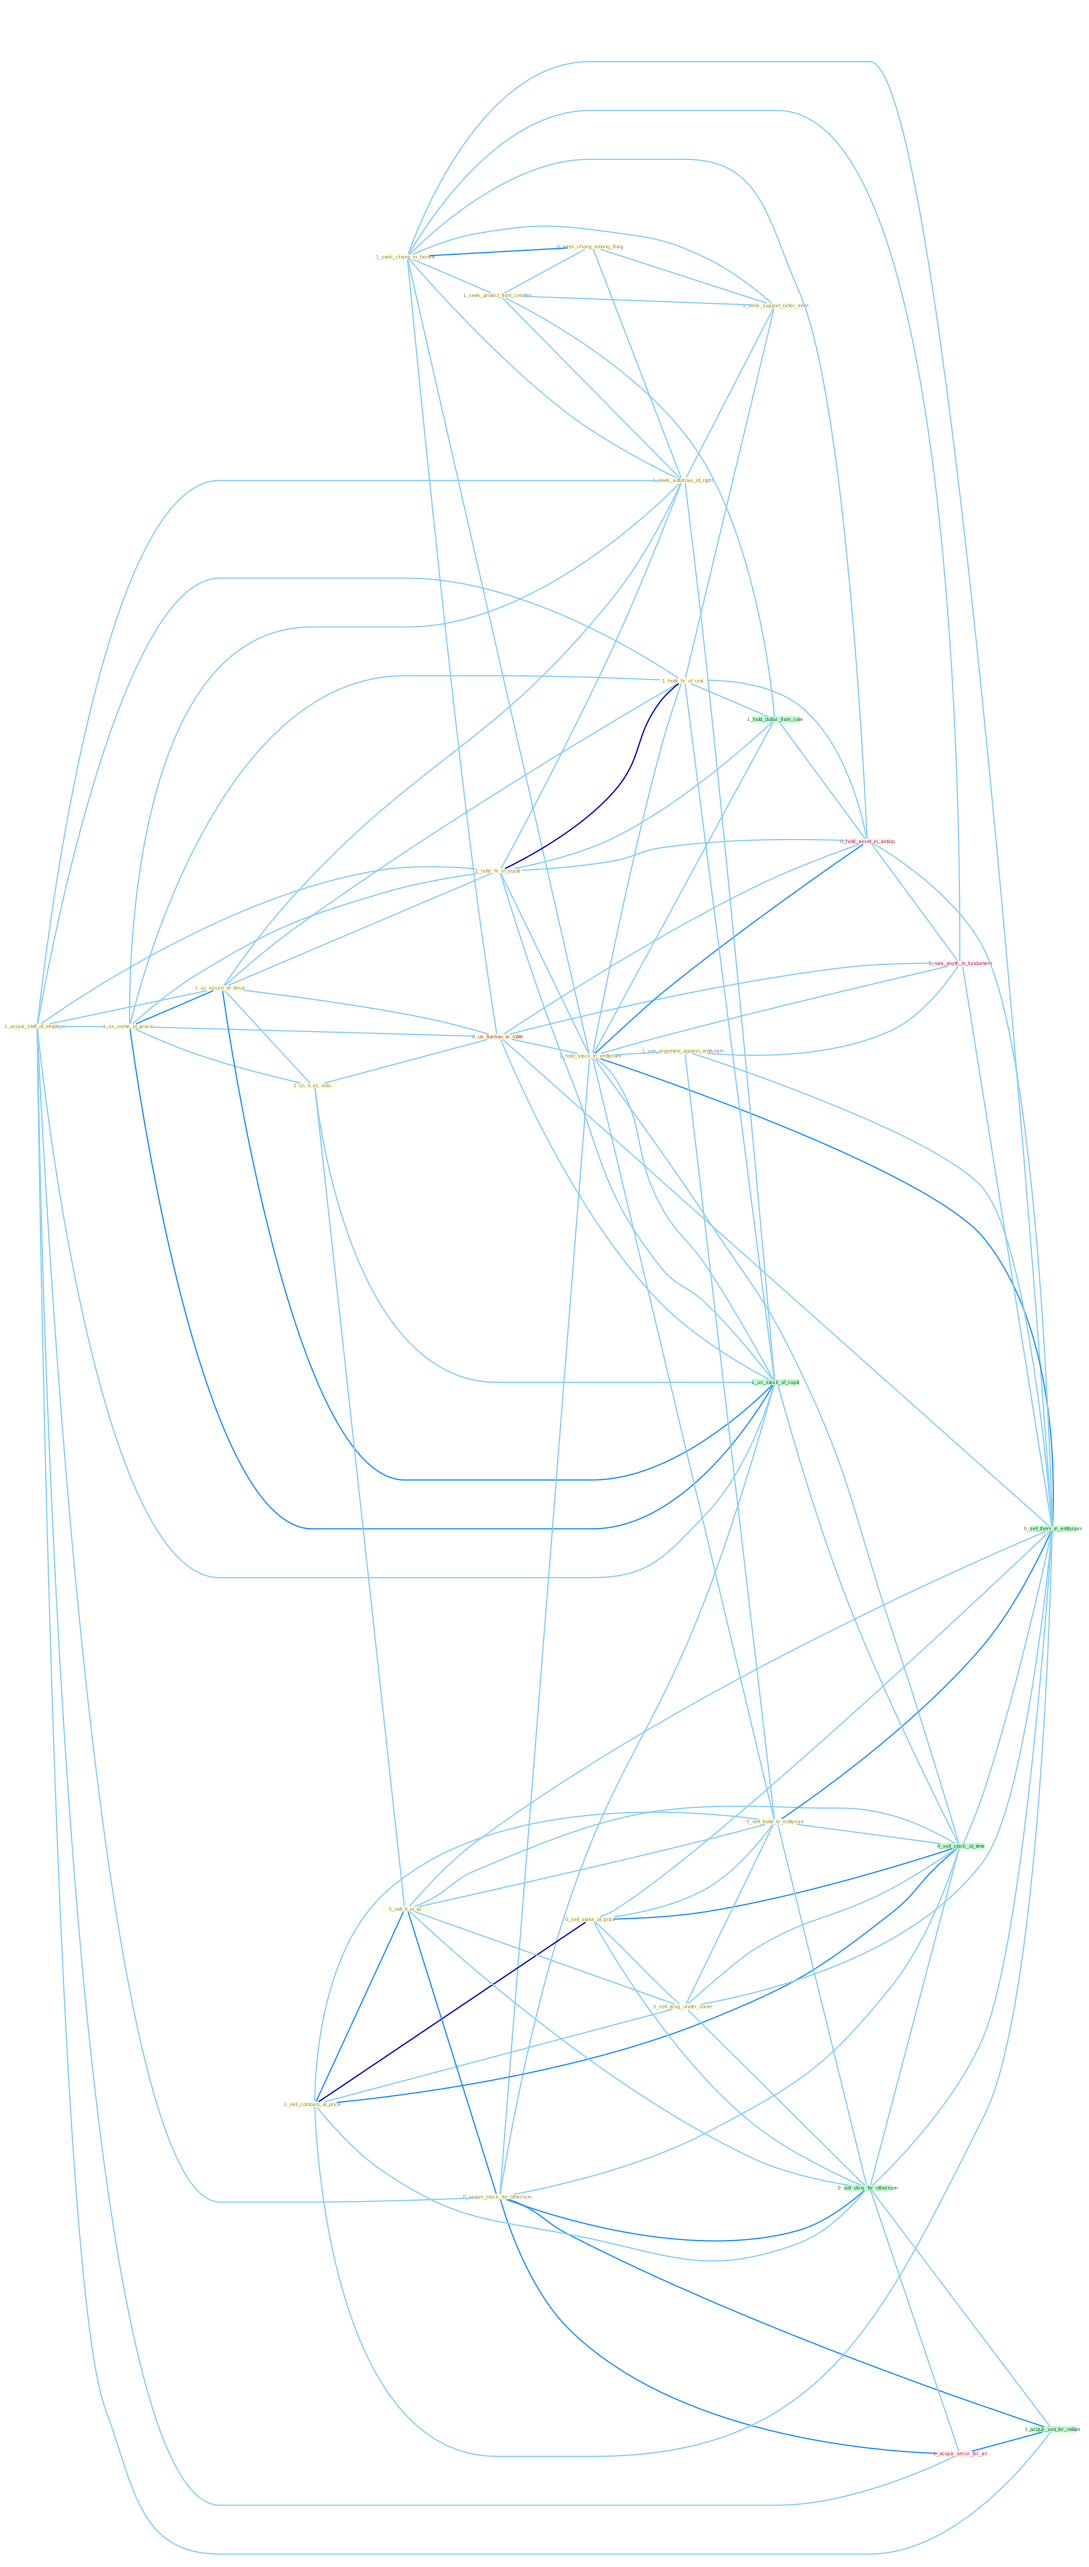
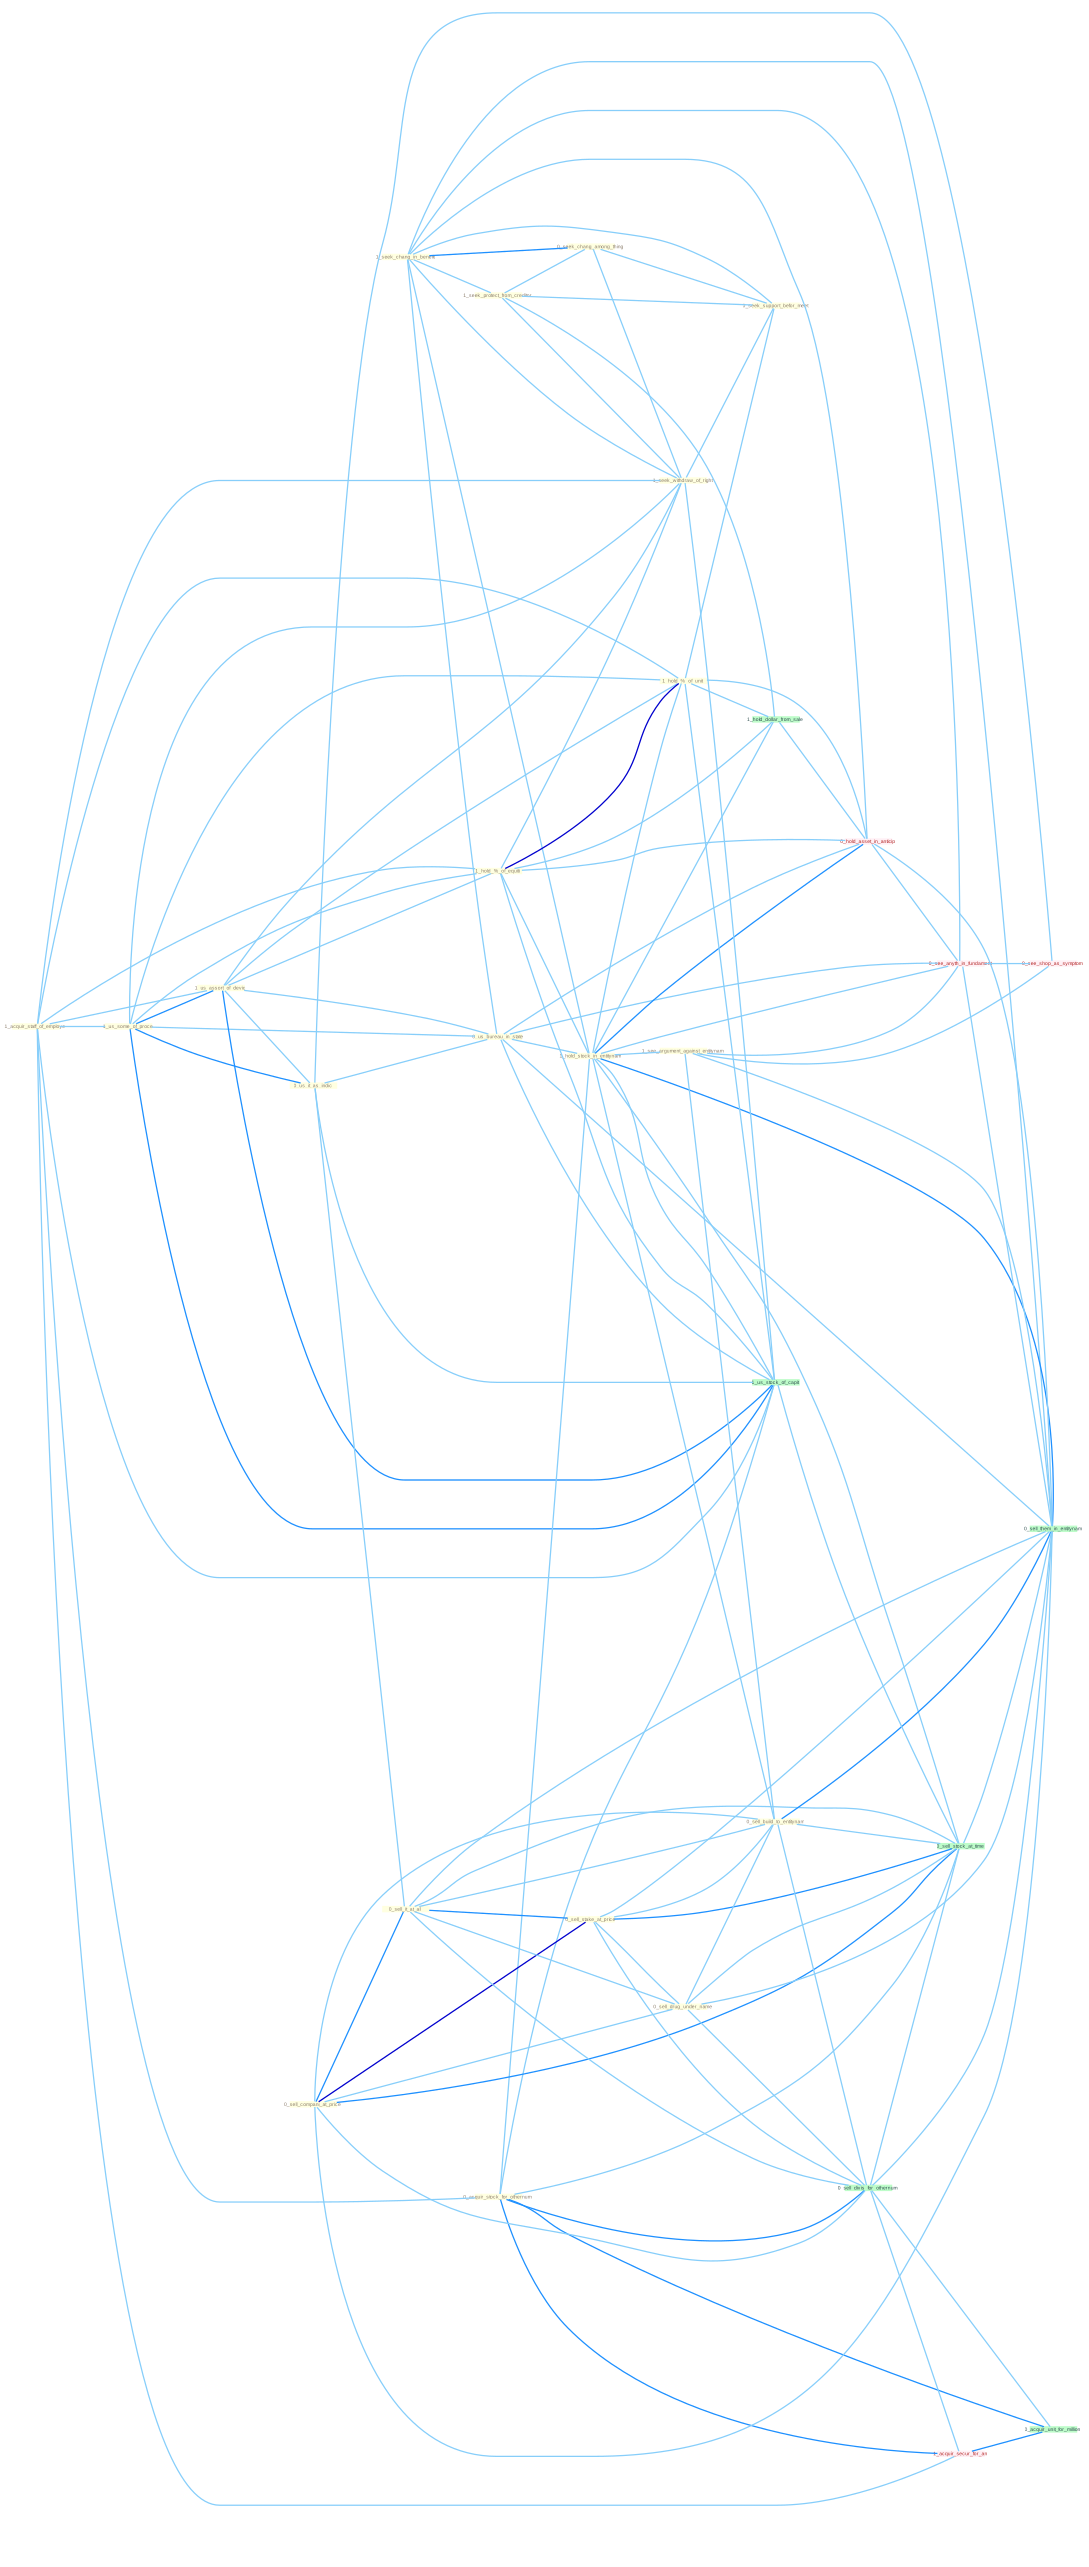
node "0_see_shop_as_symptom": added
node "0_us_bureau_in_state": fontcolor #b22222 -> #8b7d6b
edge "1_us_some_of_proce" -- "0_us_it_as_indic": color #87cefa -> #1e90ff
node "4_sell_stock_at_time": label "4_sell_stock_at_time" -> "0_sell_stock_at_time"
edge "0_sell_it_at_all" -- "0_acquir_stock_for_othernum": now "0_sell_it_at_all" -- "0_sell_stake_at_price"
edge "1_acquir_staff_of_employe" -- "0_acquir_unit_for_million": removed
